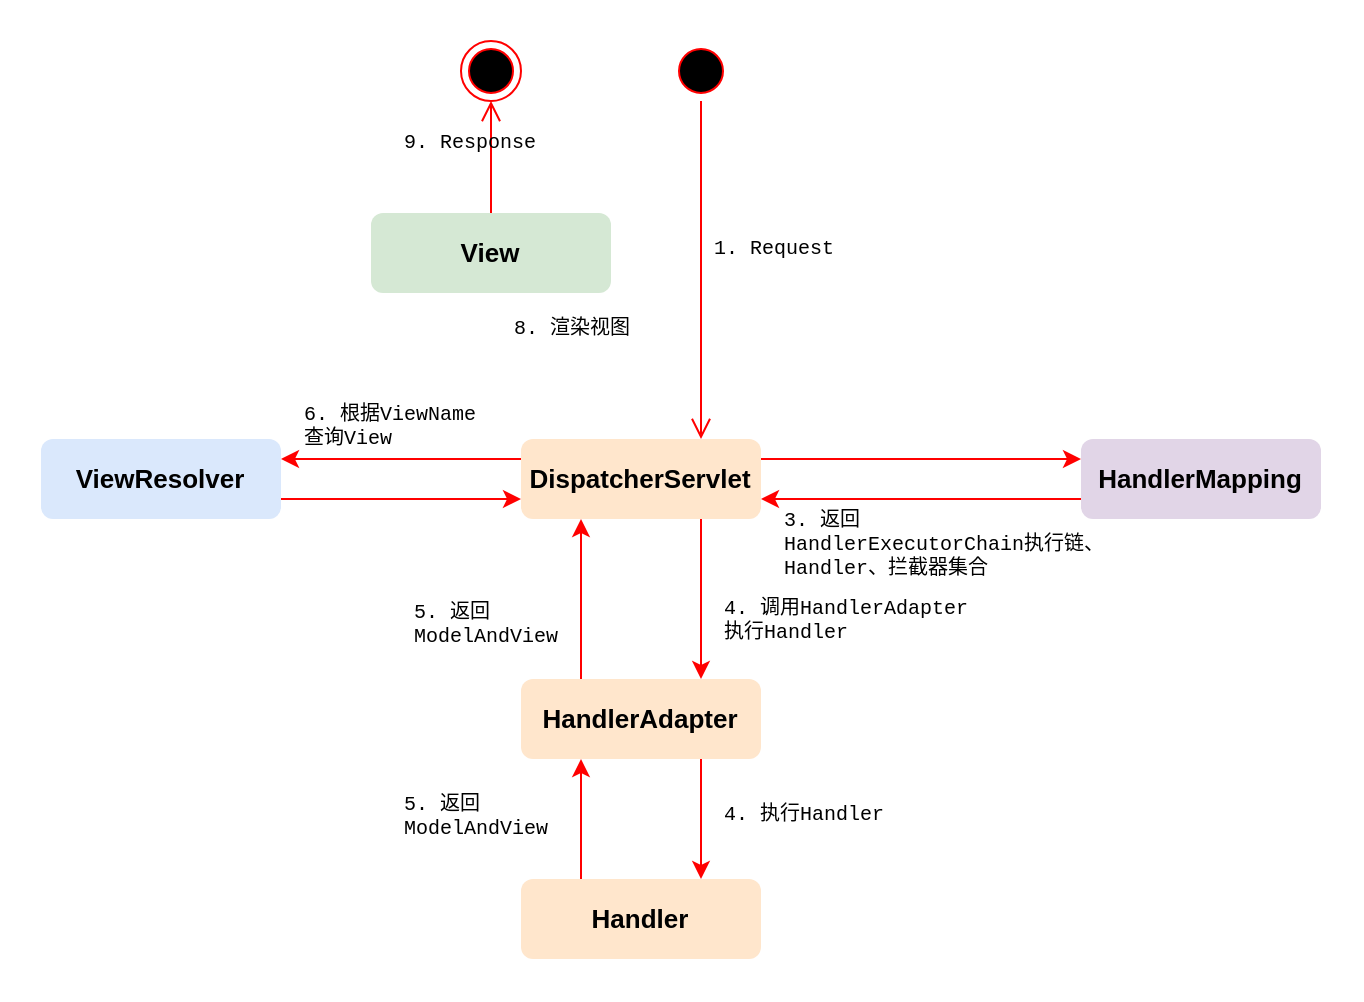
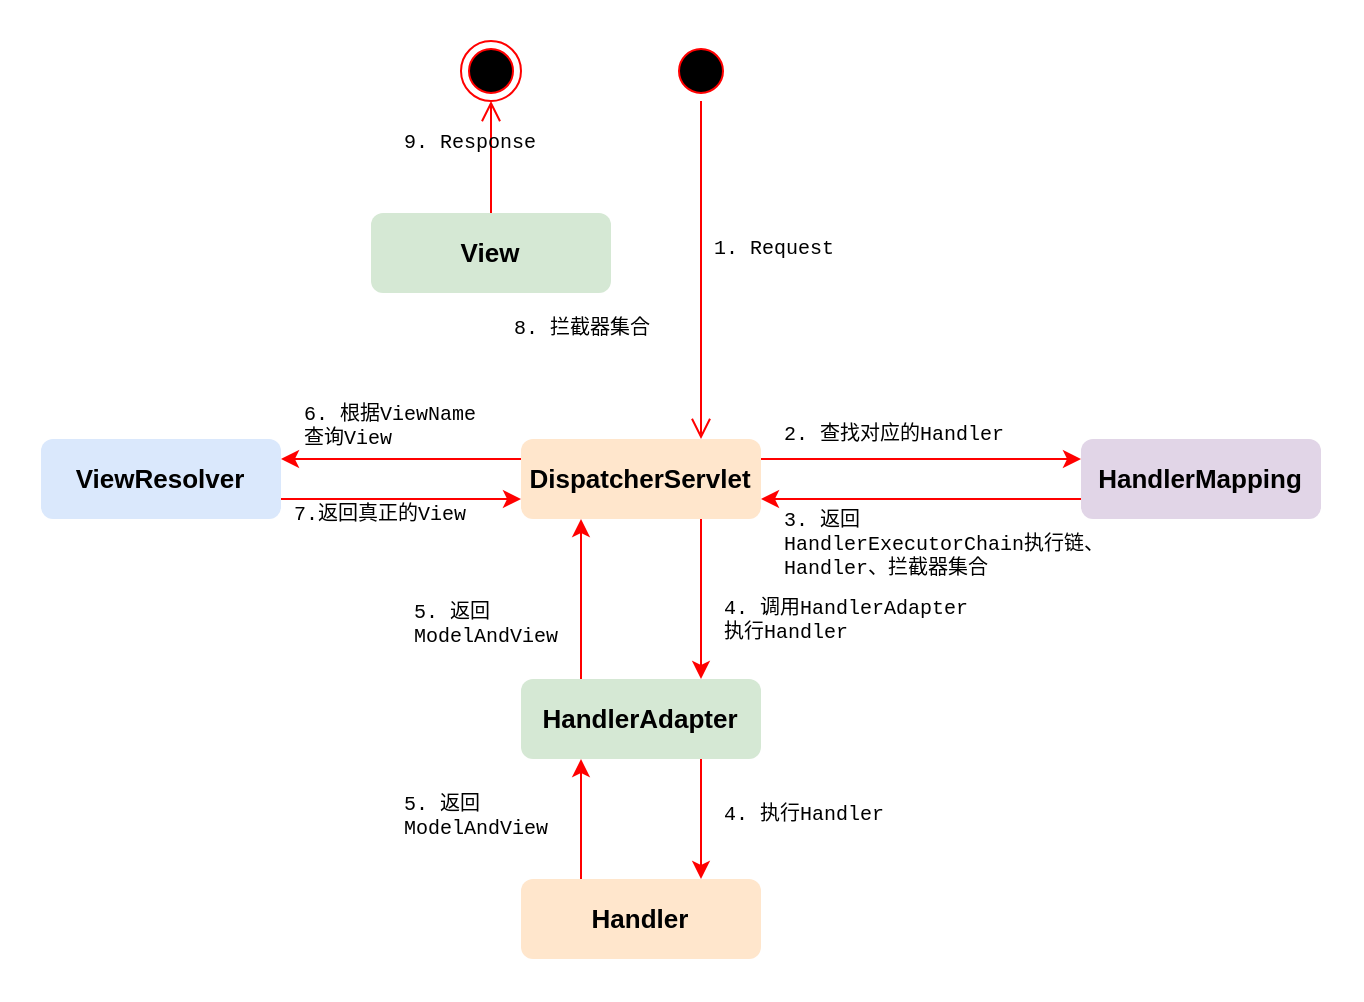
node "8. 渲染视图": label "8. 渲染视图" -> "8. 拦截器集合"
node "2. 查找对应的Handler": added
node "7.返回真正的View": added
node "HandlerAdapter": fillcolor #ffe6cc -> #d5e8d4
